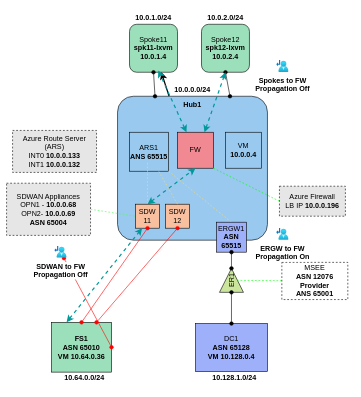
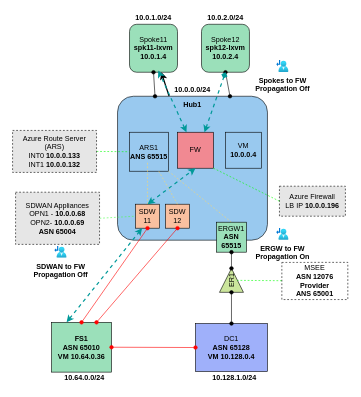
edge "Spoke12 spk12-lxvm10.0.2.4" -- "FW": arrowhead classic -> diamond
edge "Azure Route Server (ARS) INT0 10.0.0.133 INT1 10.0.0.132" -- "ARS1 ANS 65515": added
node "SDWAN Appliances OPN1 - 10.0.0.68 OPN2- 10.0.0.69 ASN 65004": moved (48, 209) -> (57, 218)
node "ERGW1 ASN 65515": fillcolor #9fb0fa -> #9be0ba
edge "SDWAN to FW Propagation Off" -- "FS1 ASN 65010 VM 10.64.0.36": now "DC1 ASN 65128 VM 10.128.0.4" -- "FS1 ASN 65010 VM 10.64.0.36"
